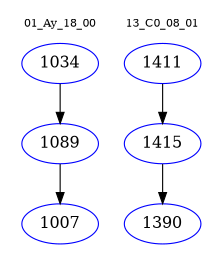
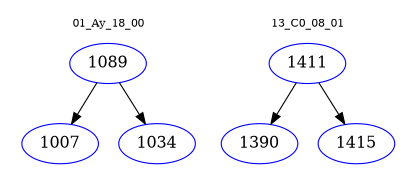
edge "1034" -> "1089": reversed
edge "1415" -> "1390": now "1411" -> "1390"
